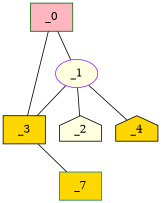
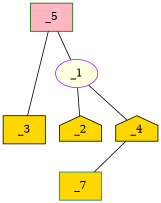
node "_0": label "_0" -> "_5"
edge "_1" -- "_3": removed
node "_2": fillcolor lightyellow -> gold
edge "_3" -- "_7": now "_4" -- "_7"
